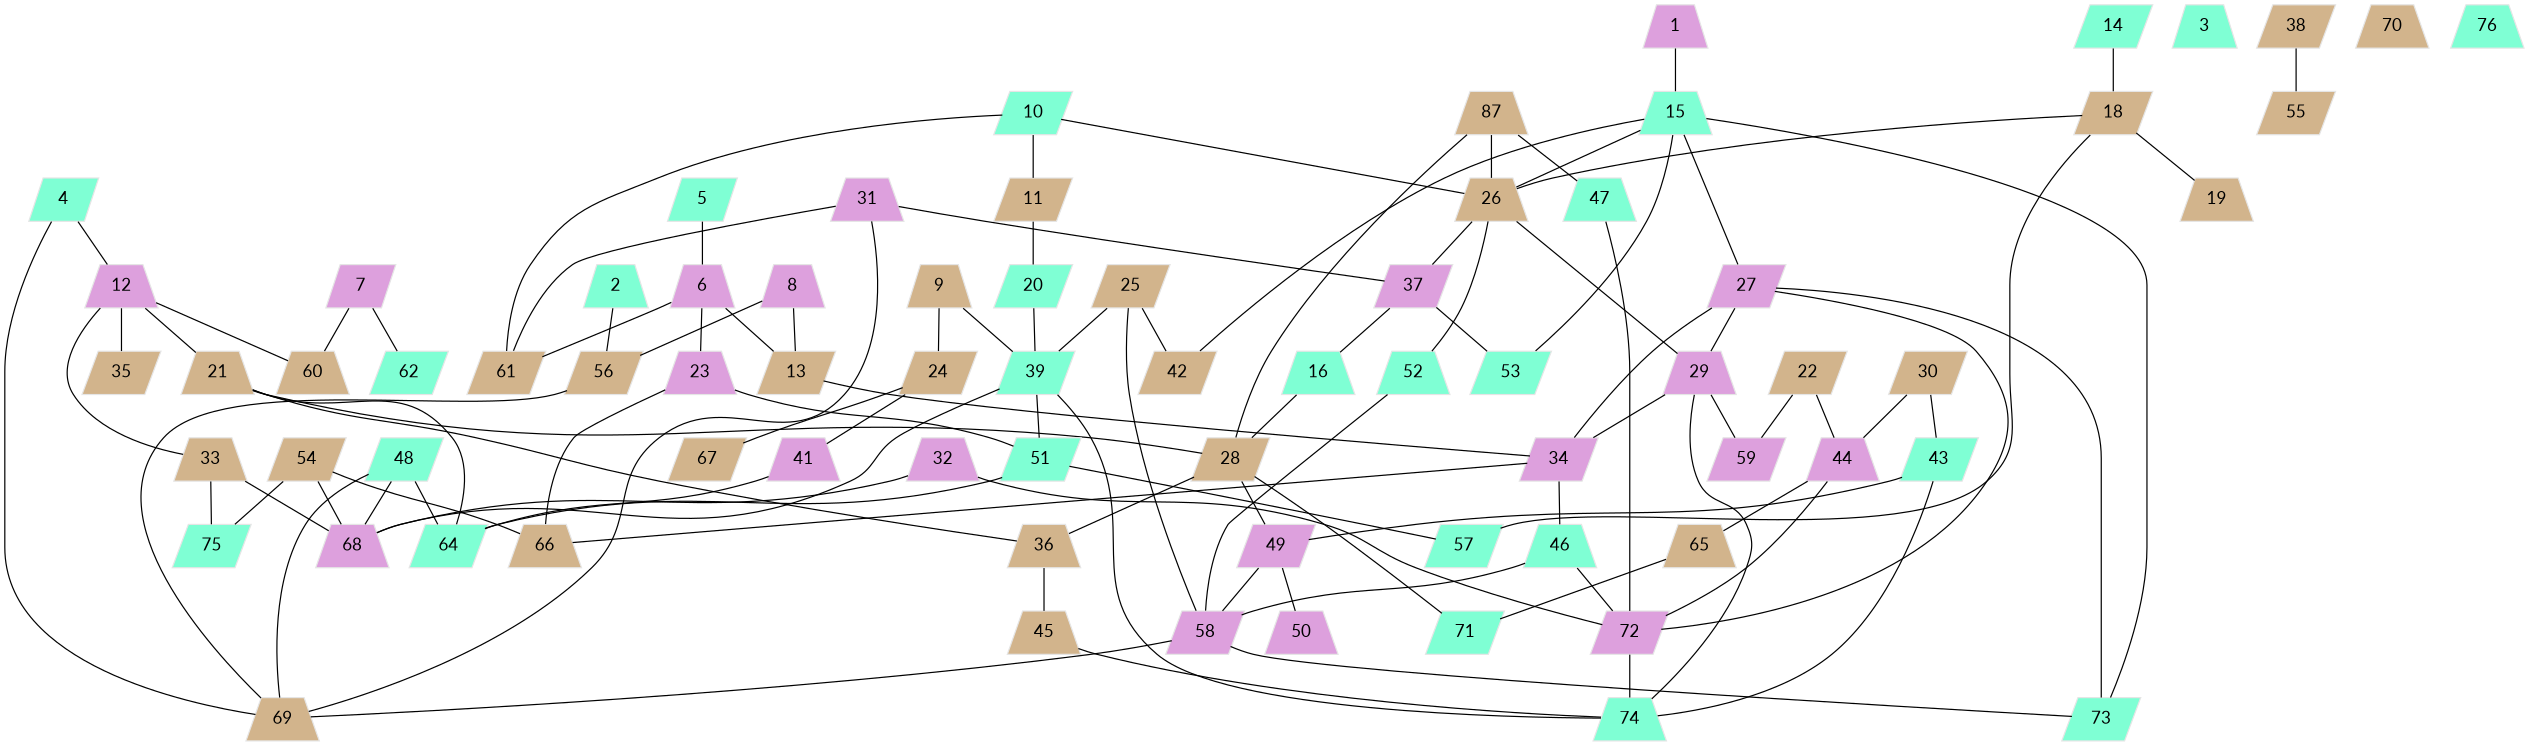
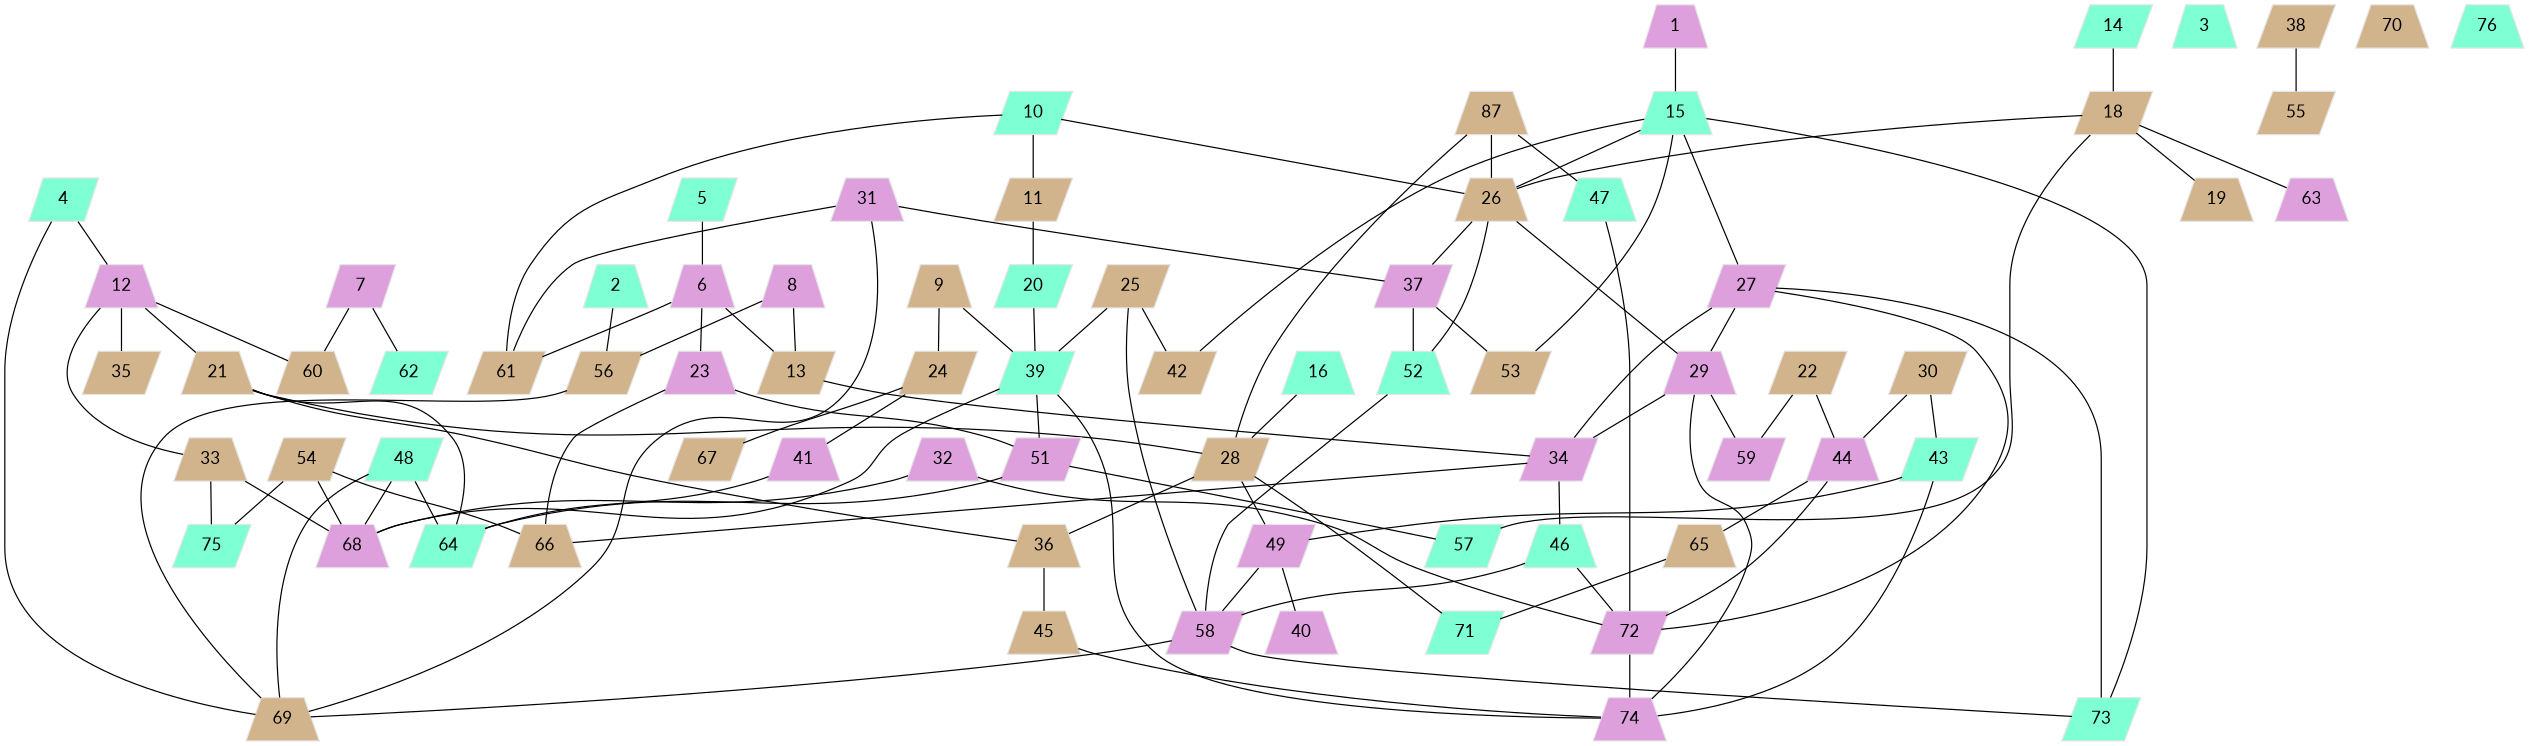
node "63": added
edge "37" -- "16": now "37" -- "52"
node "53": fillcolor aquamarine -> tan
node "51": fillcolor aquamarine -> plum
node "50": label "50" -> "40"
node "74": fillcolor aquamarine -> plum
